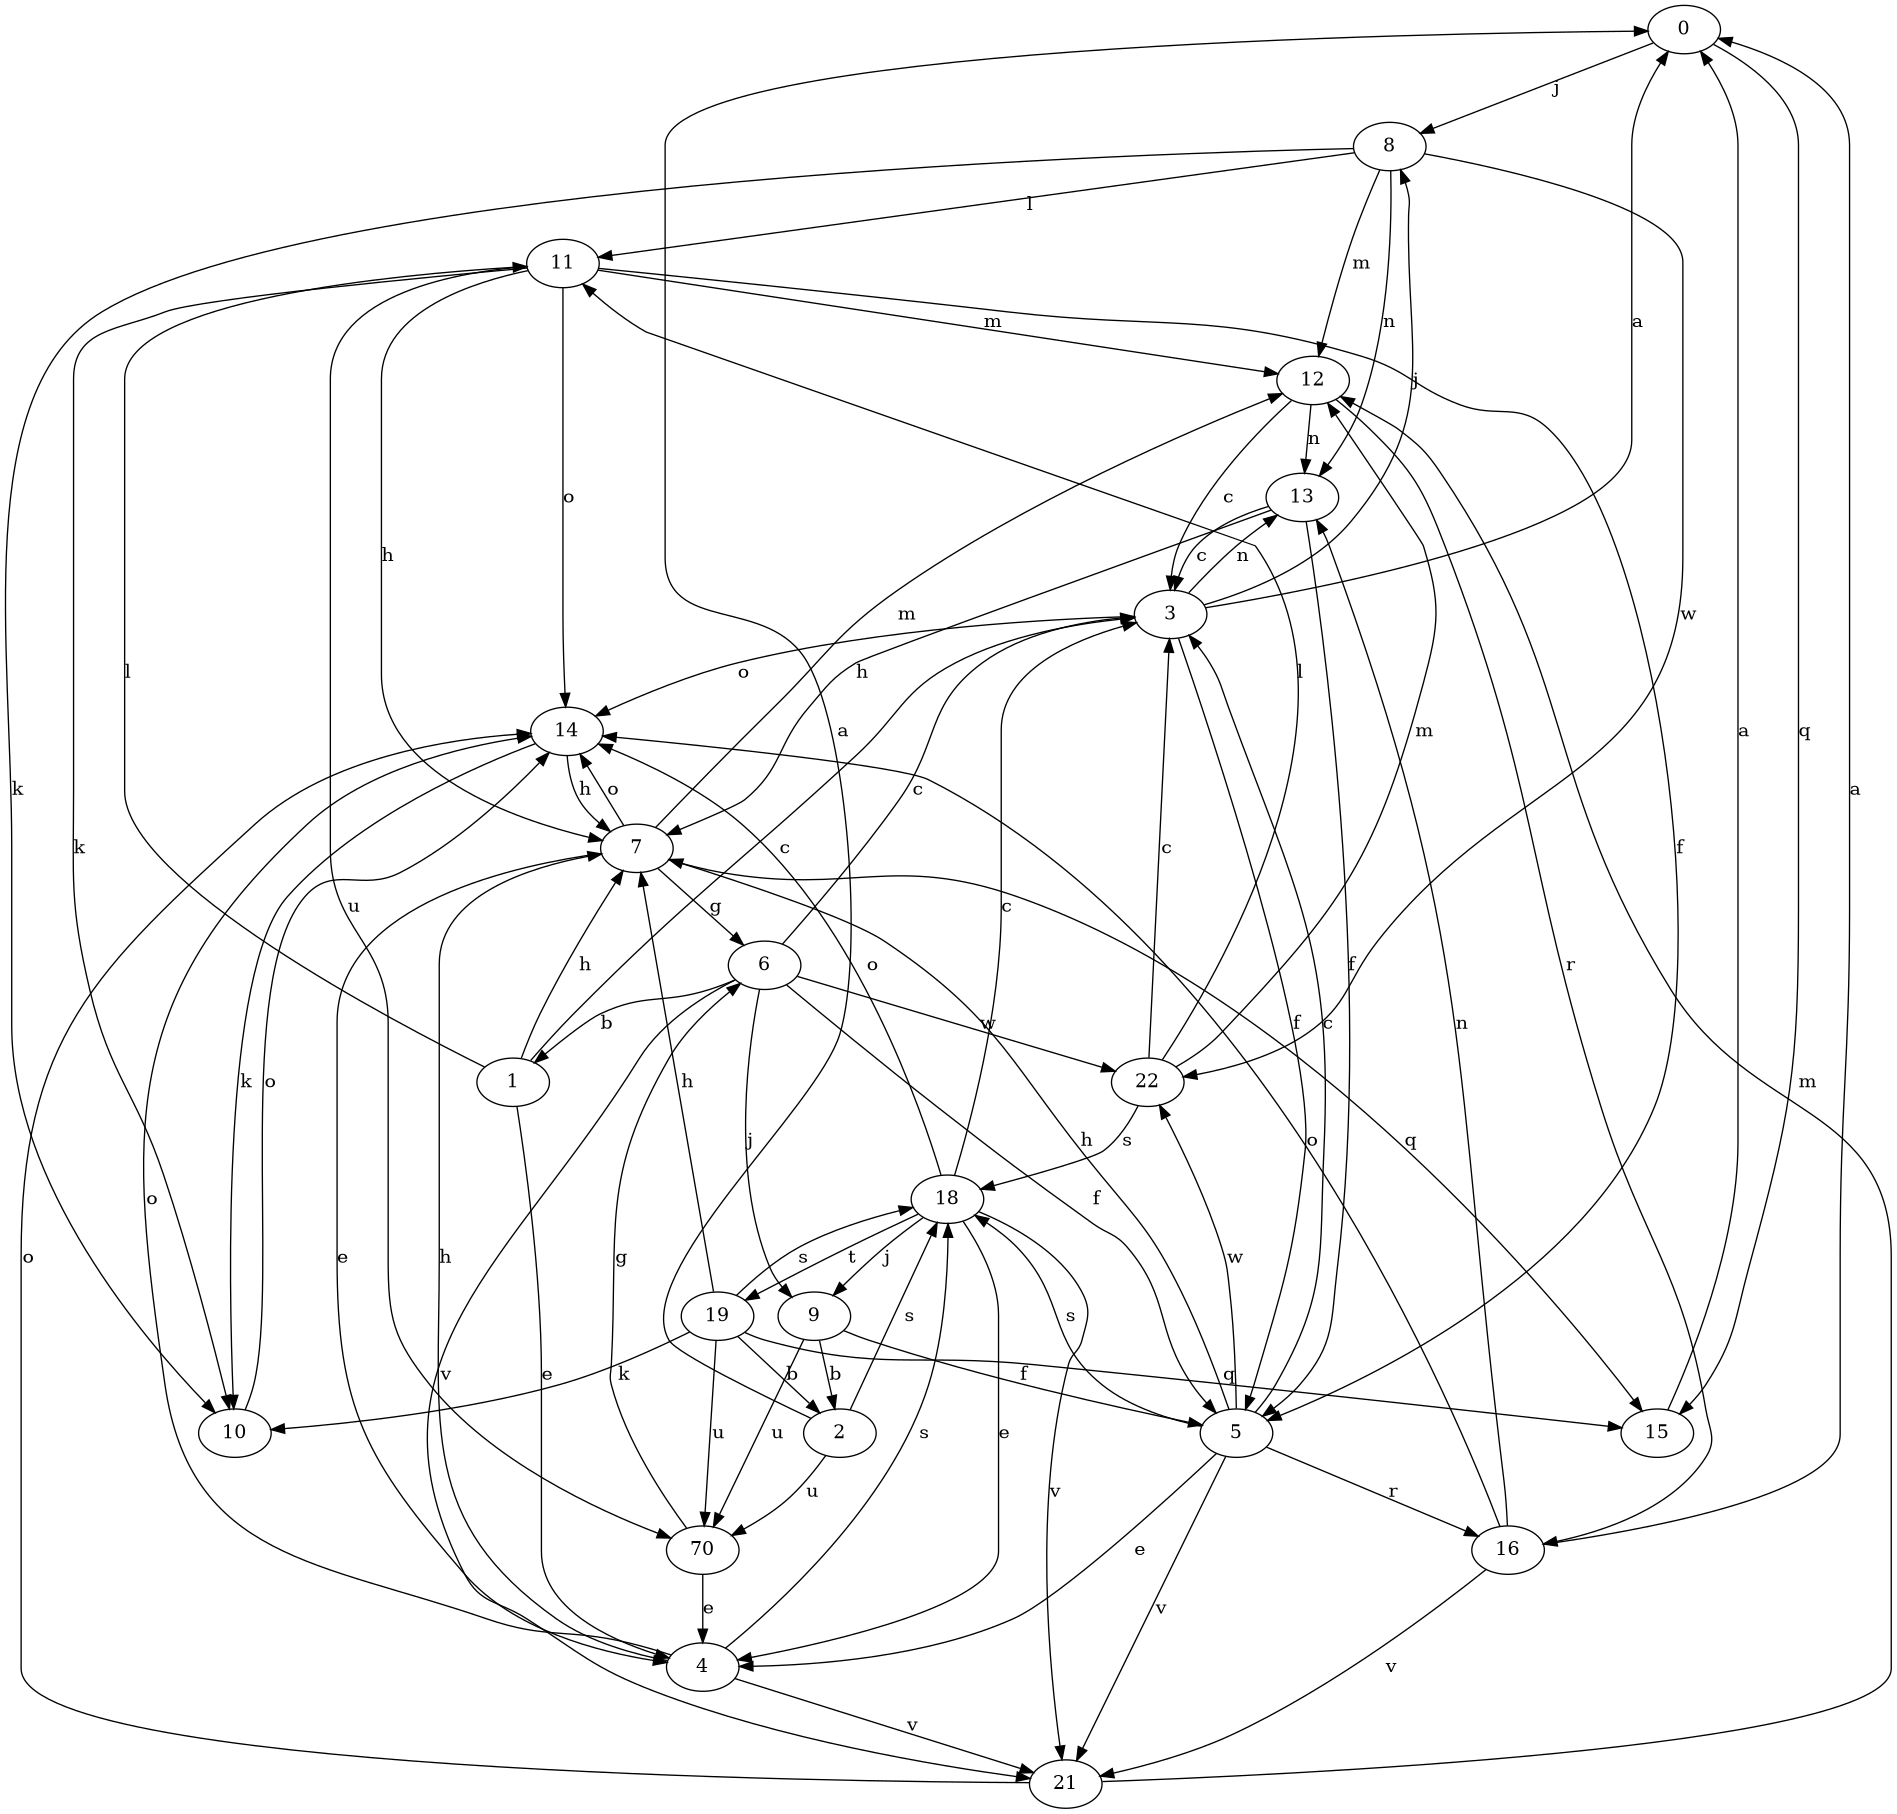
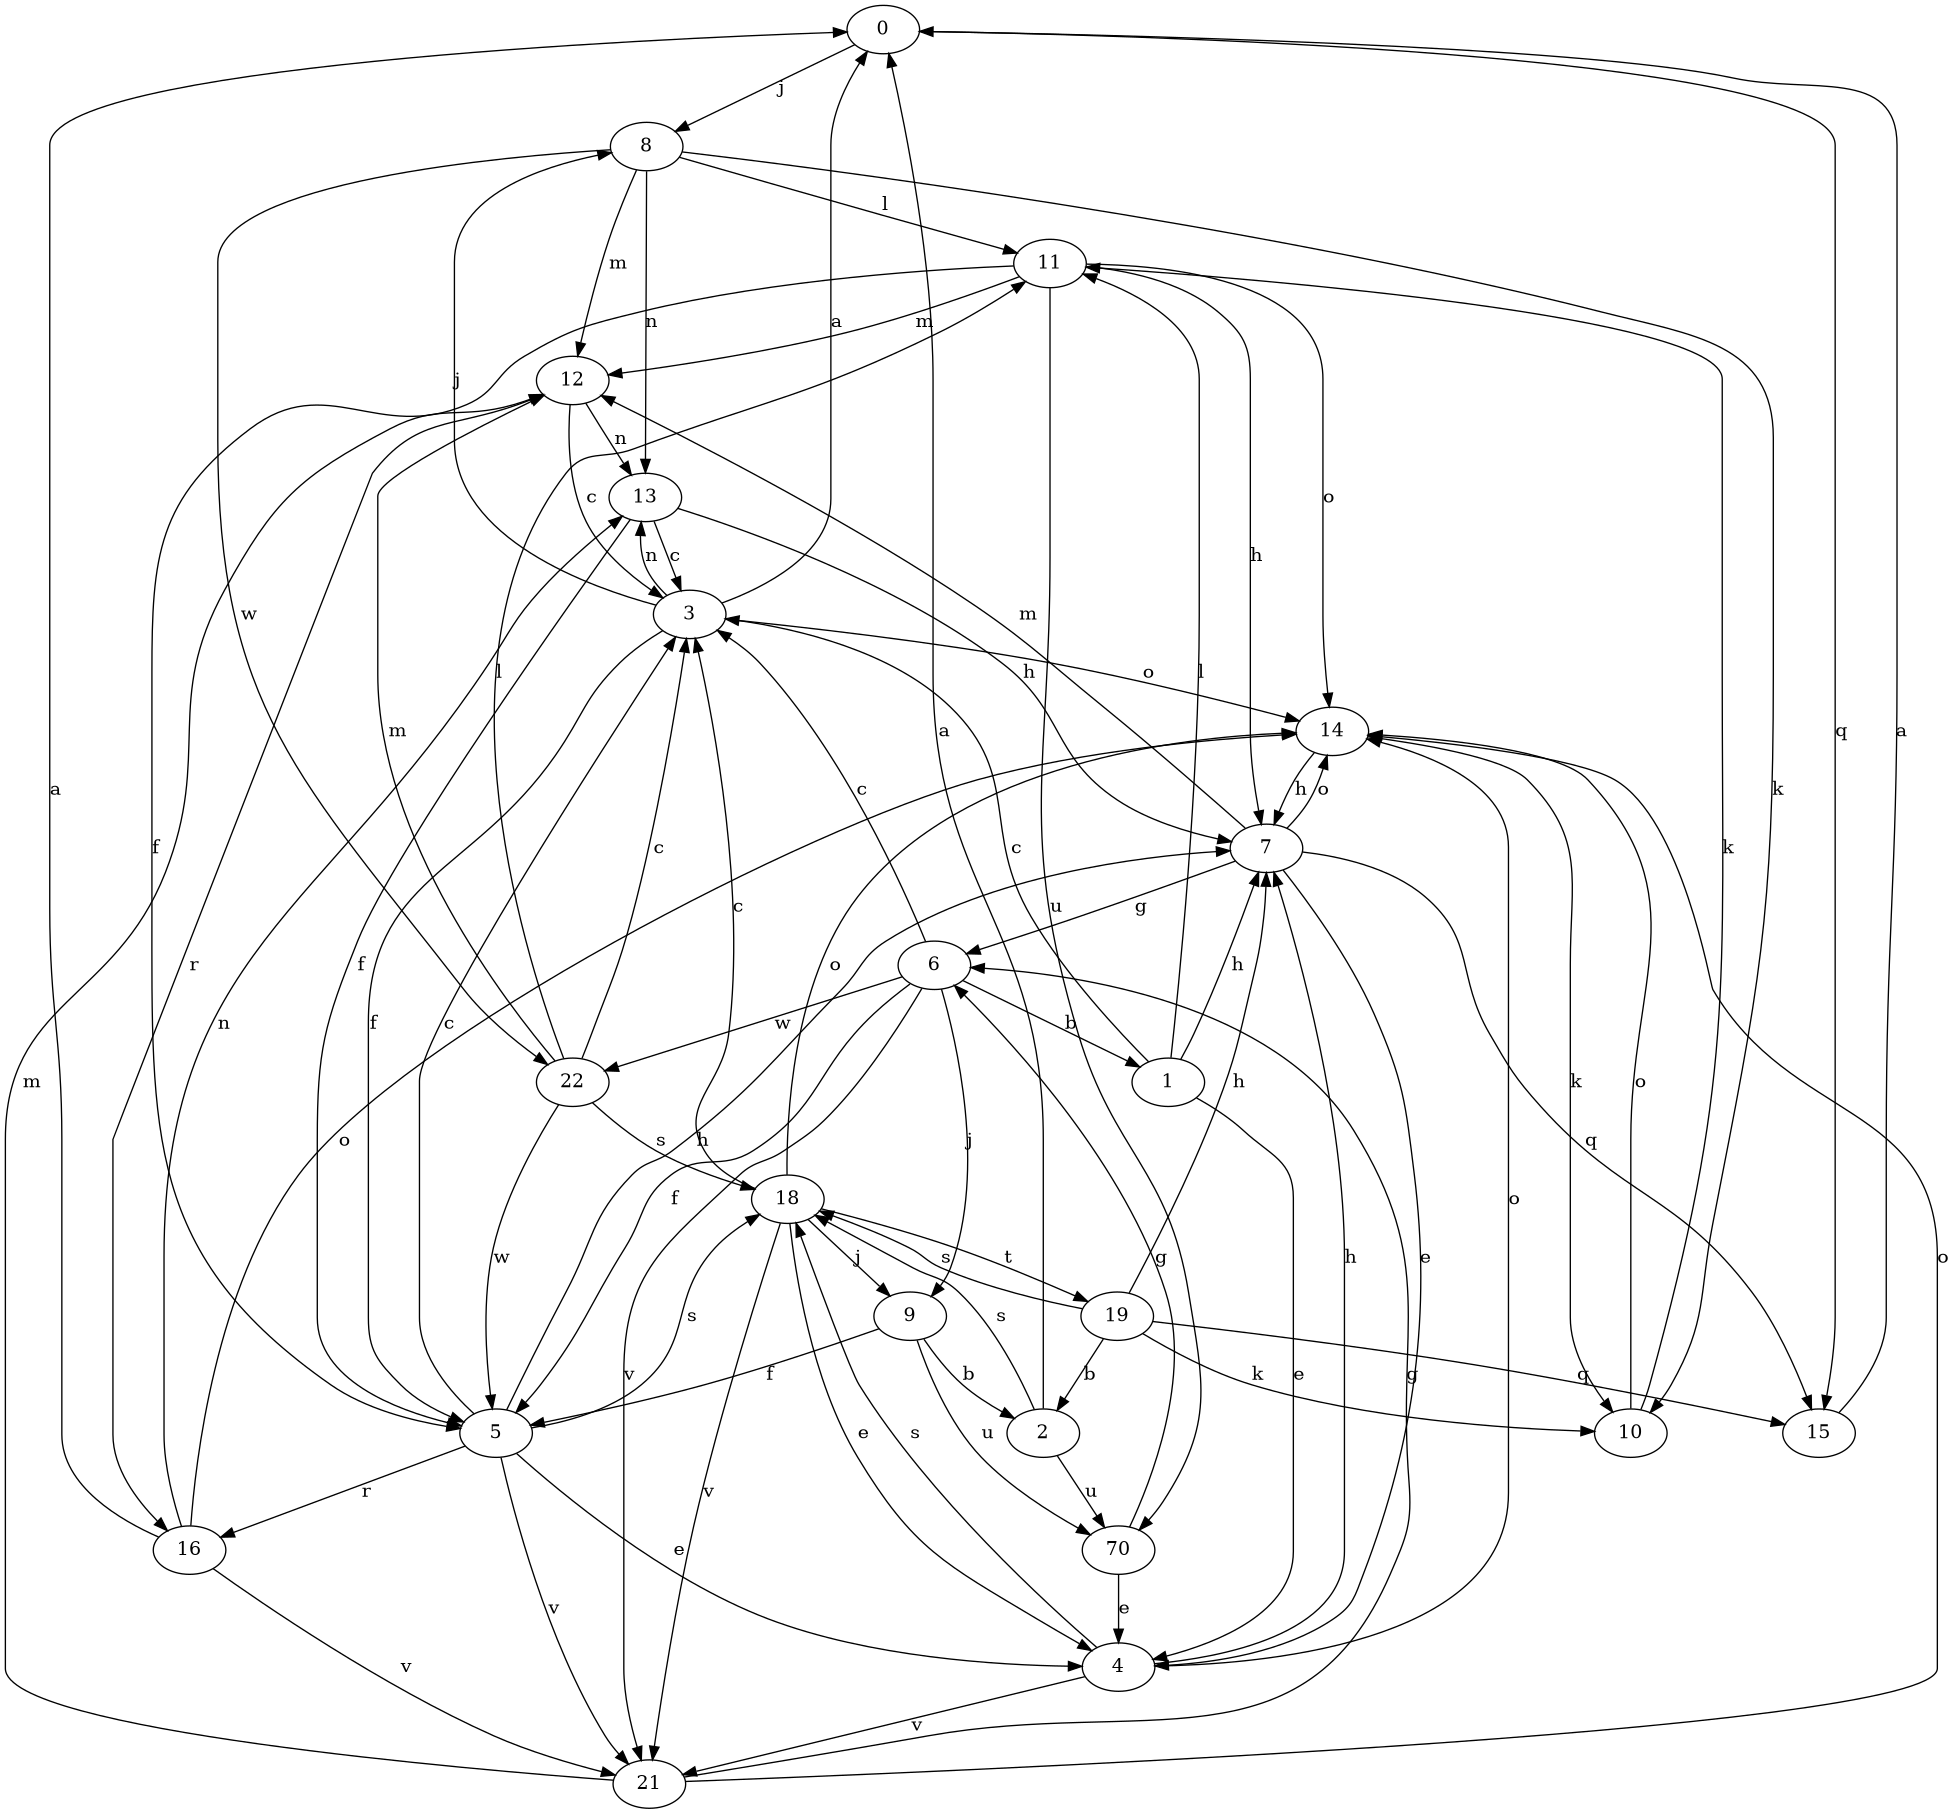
edge "11" -> "10": reversed
edge "5" -> "22": reversed
edge "19" -> "70": removed, label "u"
edge "21" -> "6": added, label "g"
